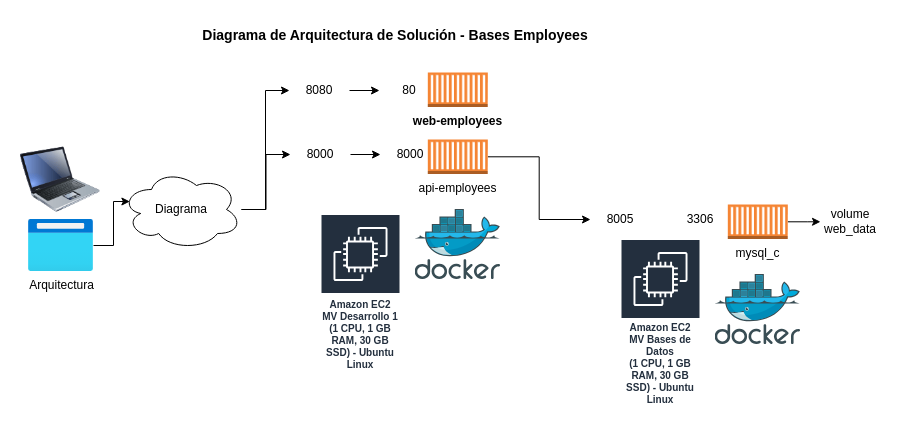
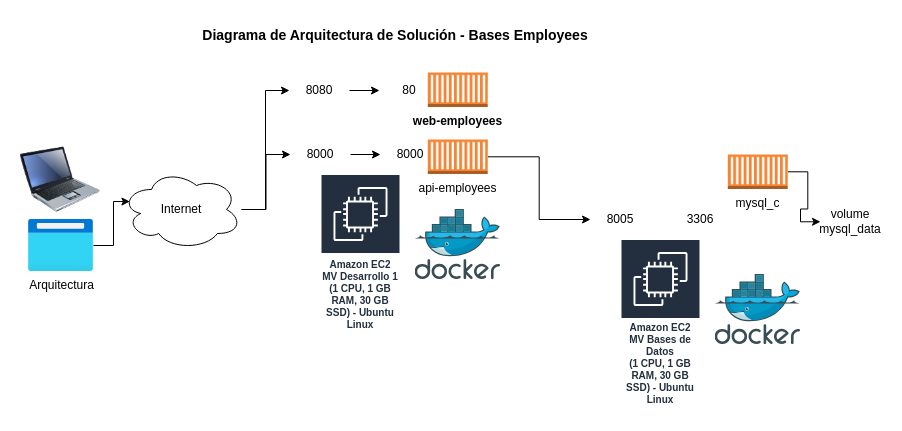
node "Diagrama": label "Diagrama" -> "Internet"
node "mysql_c": moved (758, 222) -> (758, 172)
node "volume web_data": label "volume web_data" -> "volume mysql_data"
node "Amazon EC2 MV Desarrollo 1 (1 CPU, 1 GB RAM, 30 GB SSD) - Ubuntu Linux": moved (361, 294) -> (361, 254)
